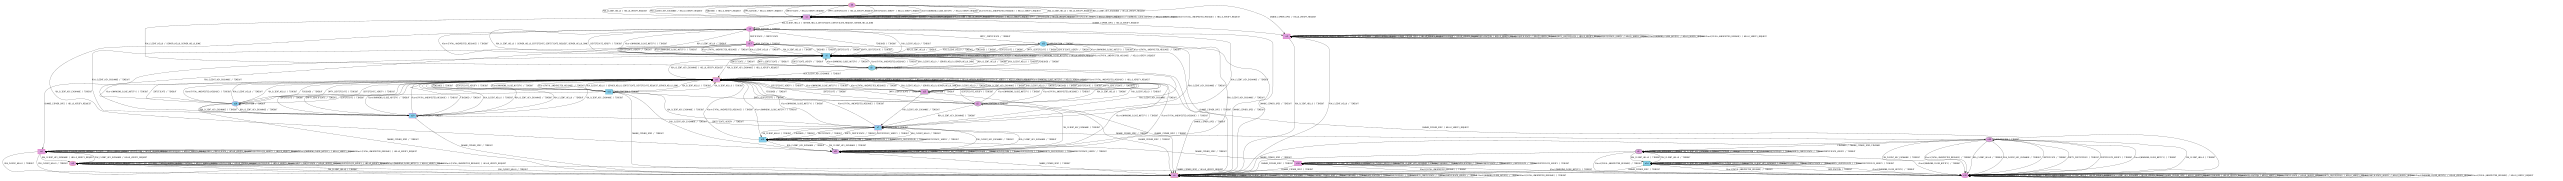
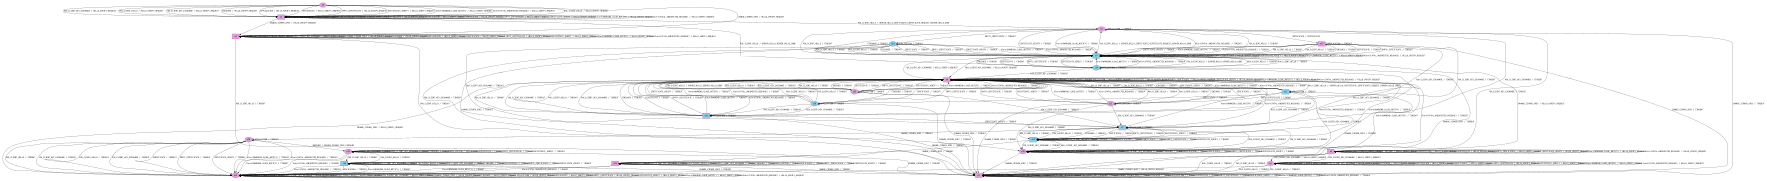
node "s15": shape note -> ellipse
edge "s10" -> "s4": removed, label "CHANGE_CIPHER_SPEC / TIMEOUT"
